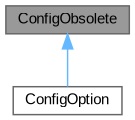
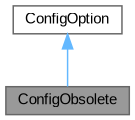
edge "ConfigOption" -> "ConfigObsolete": reversed
